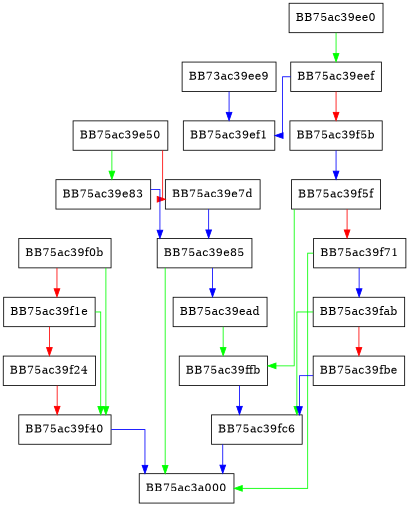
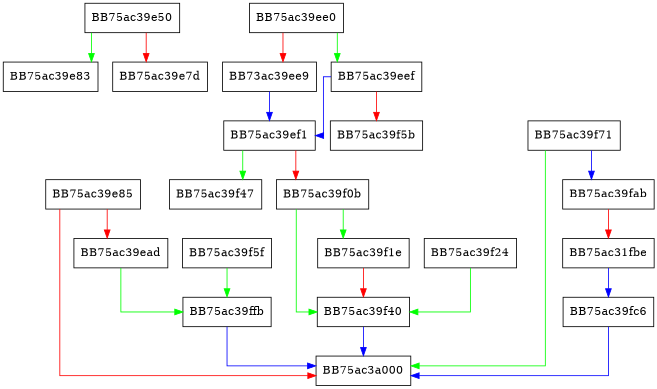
edge "BB75ac39ee0" -> "BB73ac39ee9": added
edge "BB75ac39ef1" -> "BB75ac39f0b": added
edge "BB75ac39f5b" -> "BB75ac39f5f": removed
node "BB75ac39f47": added
edge "BB75ac39e83" -> "BB75ac39e85": removed
edge "BB75ac39e7d" -> "BB75ac39e85": removed
edge "BB75ac39f5f" -> "BB75ac39f71": removed
edge "BB75ac39f0b" -> "BB75ac39f1e": color red -> green
edge "BB75ac39e85" -> "BB75ac39ead": color blue -> red
edge "BB75ac39f1e" -> "BB75ac39f24": removed
edge "BB75ac39f1e" -> "BB75ac39f40": color green -> red
edge "BB75ac39e85" -> "BB75ac3a000": color green -> red
edge "BB75ac39fab" -> "BB75ac39fc6": removed
node "BB75ac39fbe": label "BB75ac39fbe" -> "BB75ac31fbe"
edge "BB75ac39f24" -> "BB75ac39f40": color red -> green
edge "BB75ac39ffb" -> "BB75ac39fc6": now "BB75ac39ffb" -> "BB75ac3a000"
